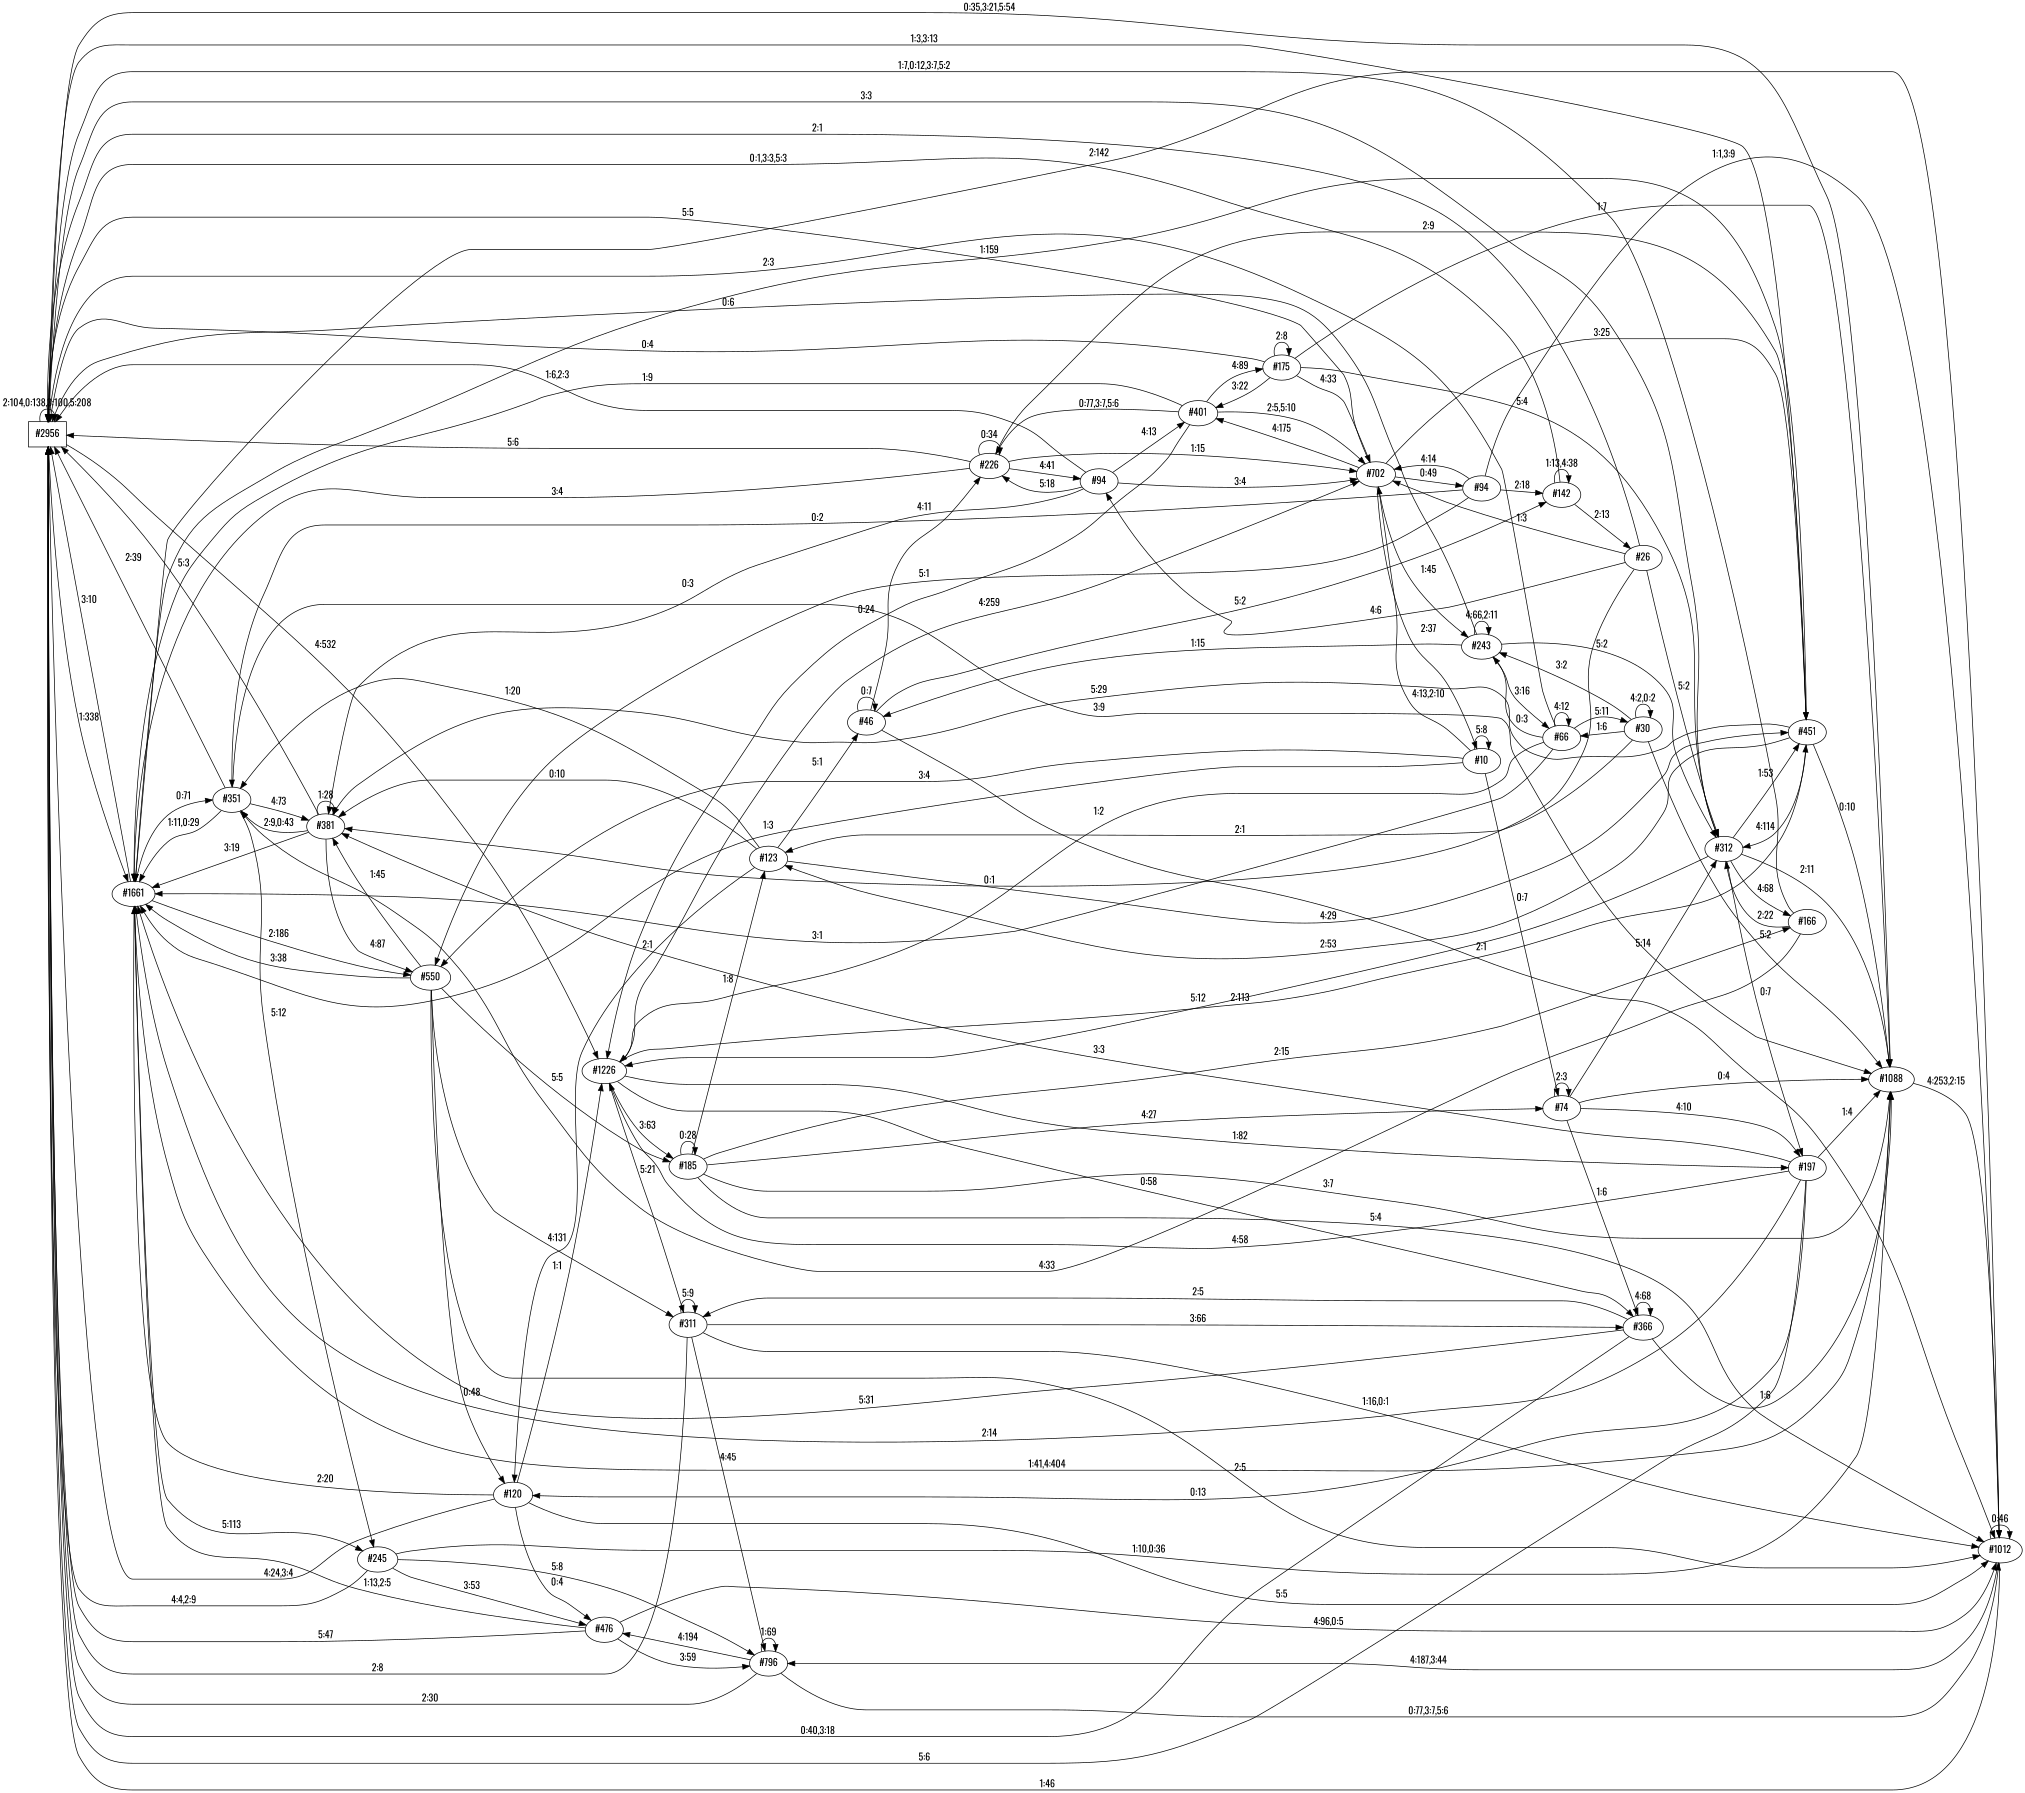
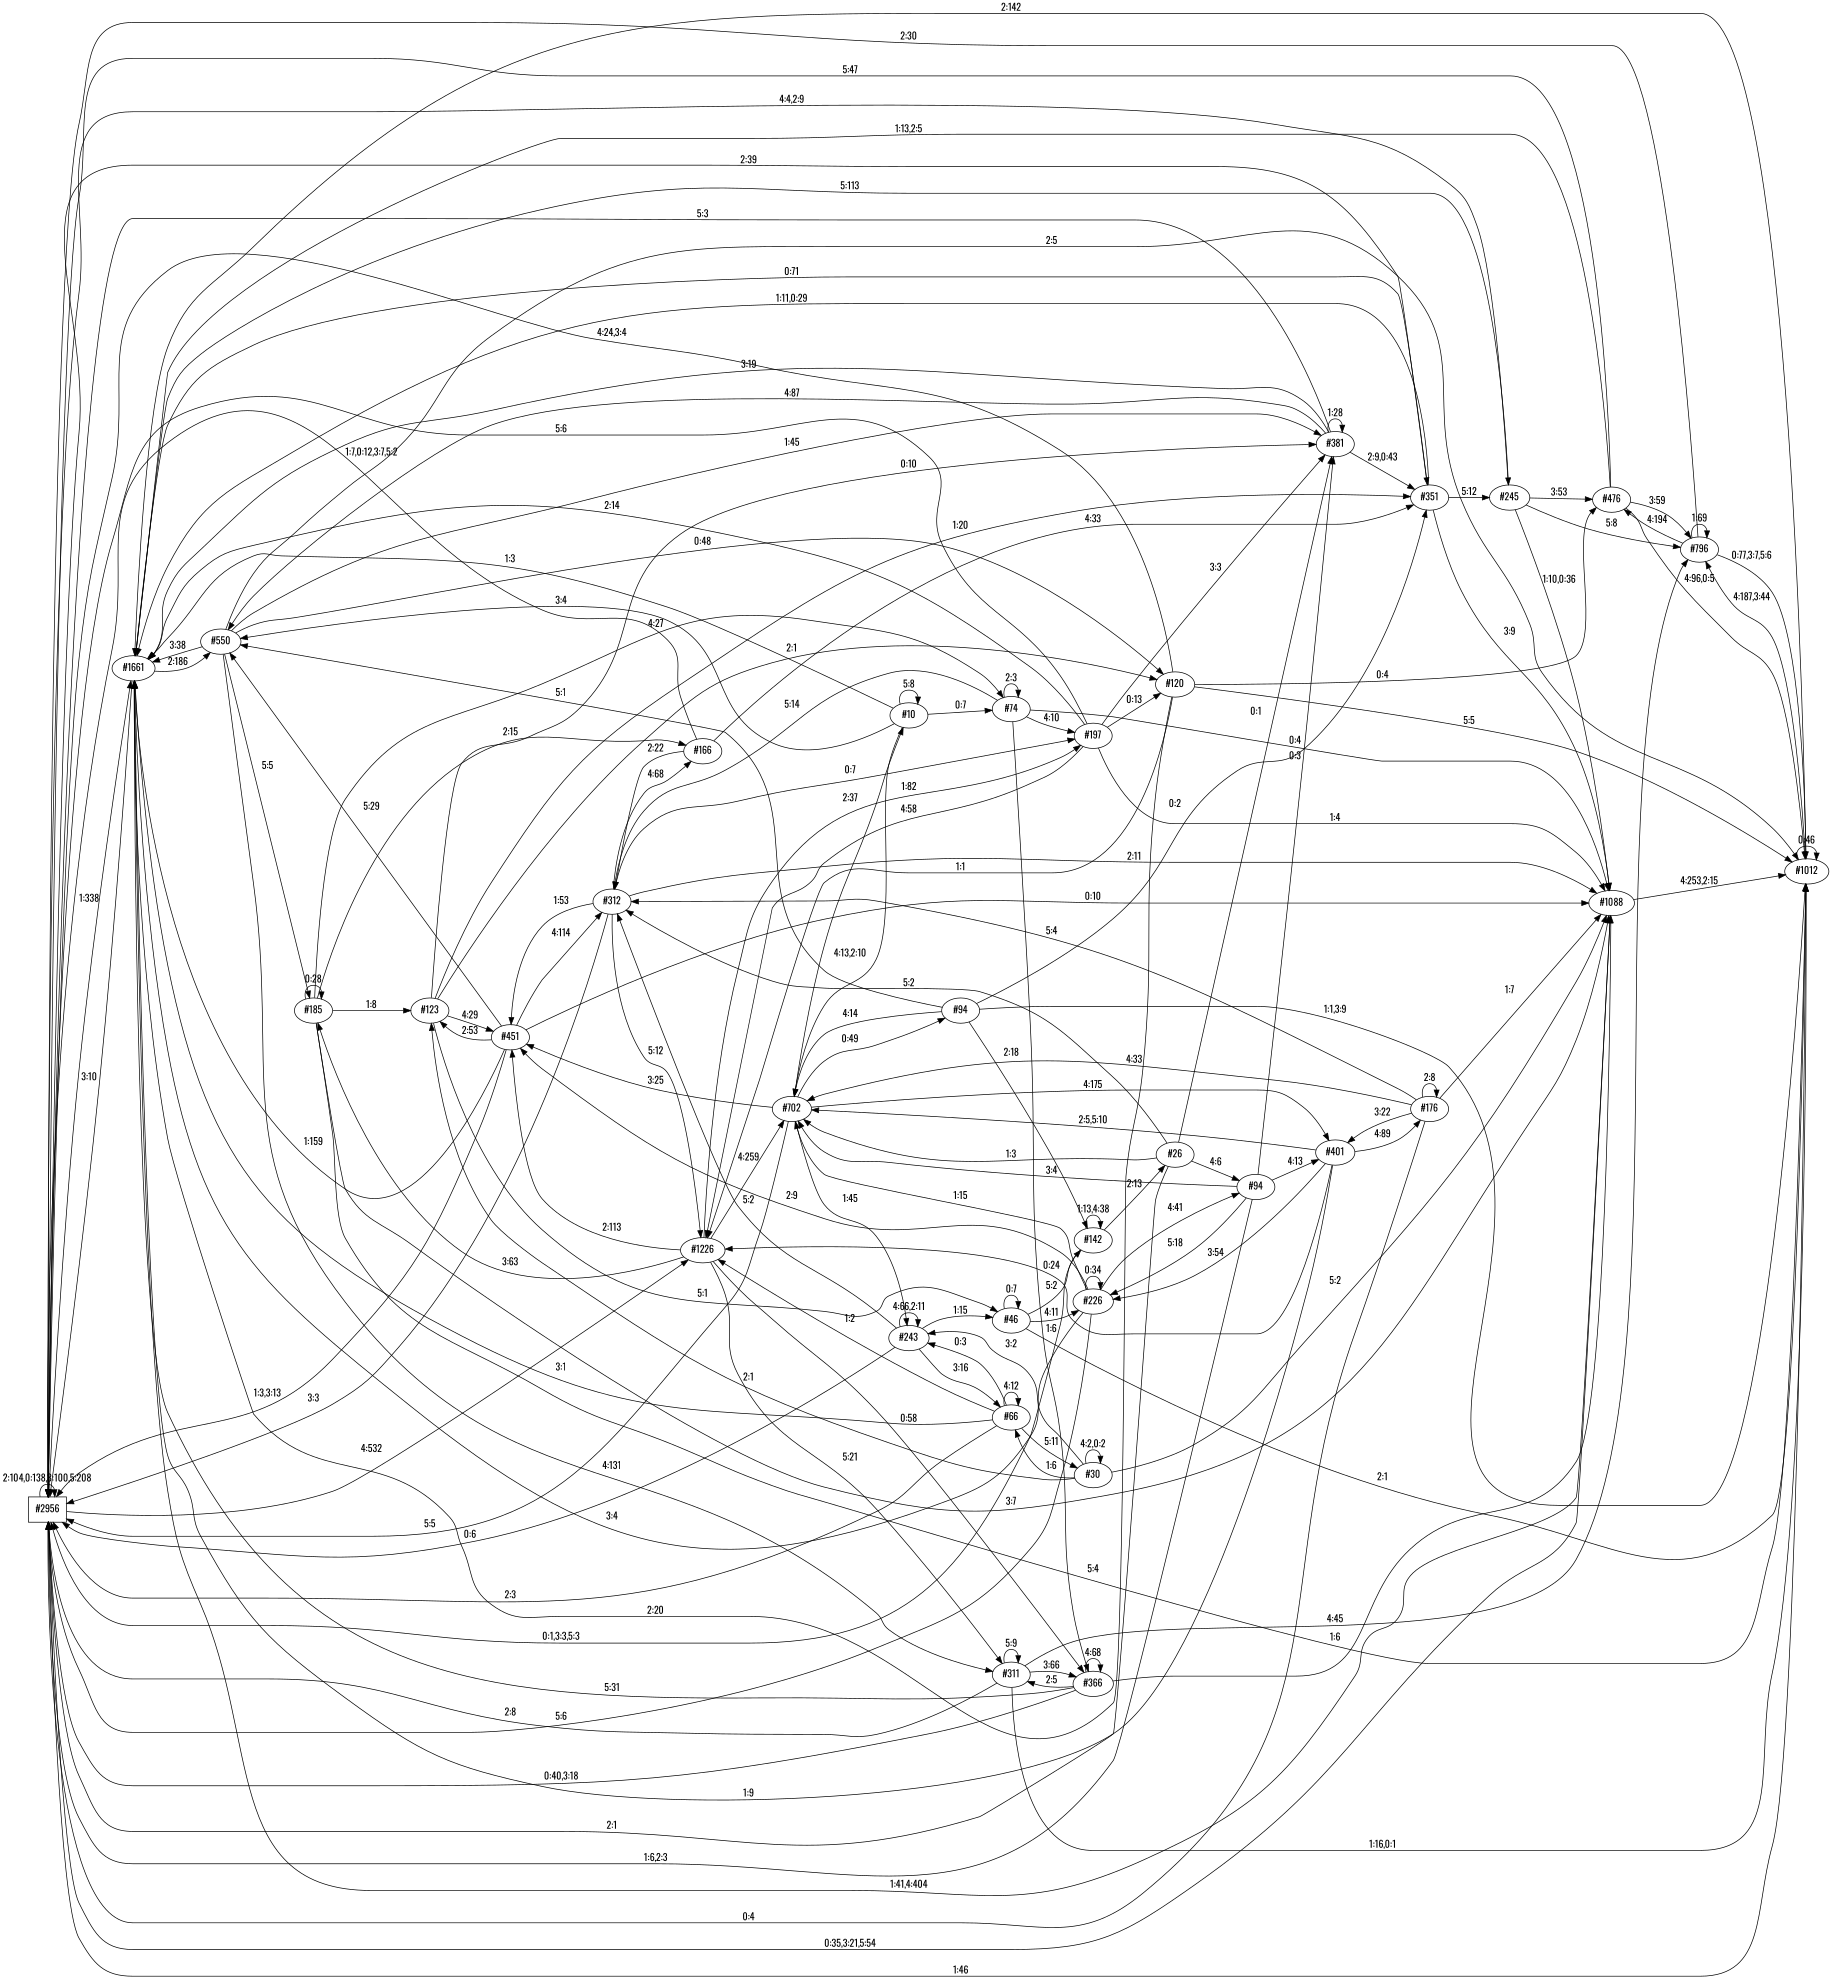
node "#175": label "#175" -> "#176"
edge "#401" -> "#226": label "0:77,3:7,5:6" -> "3:54"
edge "#451" -> "#381": now "#451" -> "#550"
edge "#351" -> "#381": removed, label "4:73"
